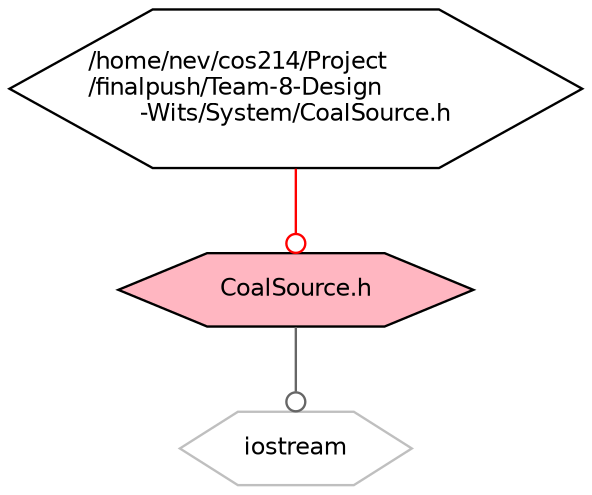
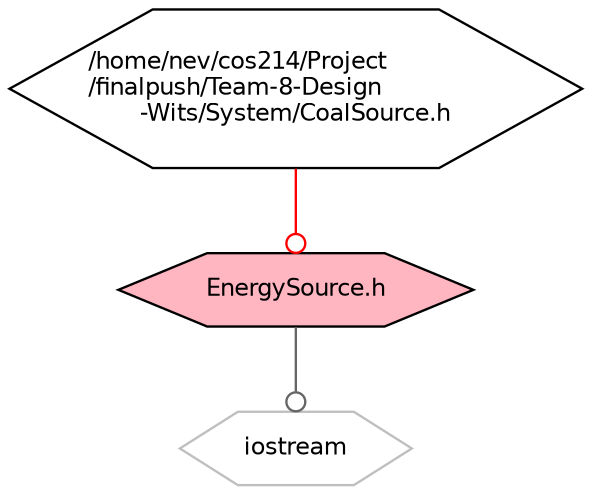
node "CoalSource.h": label "CoalSource.h" -> "EnergySource.h"
